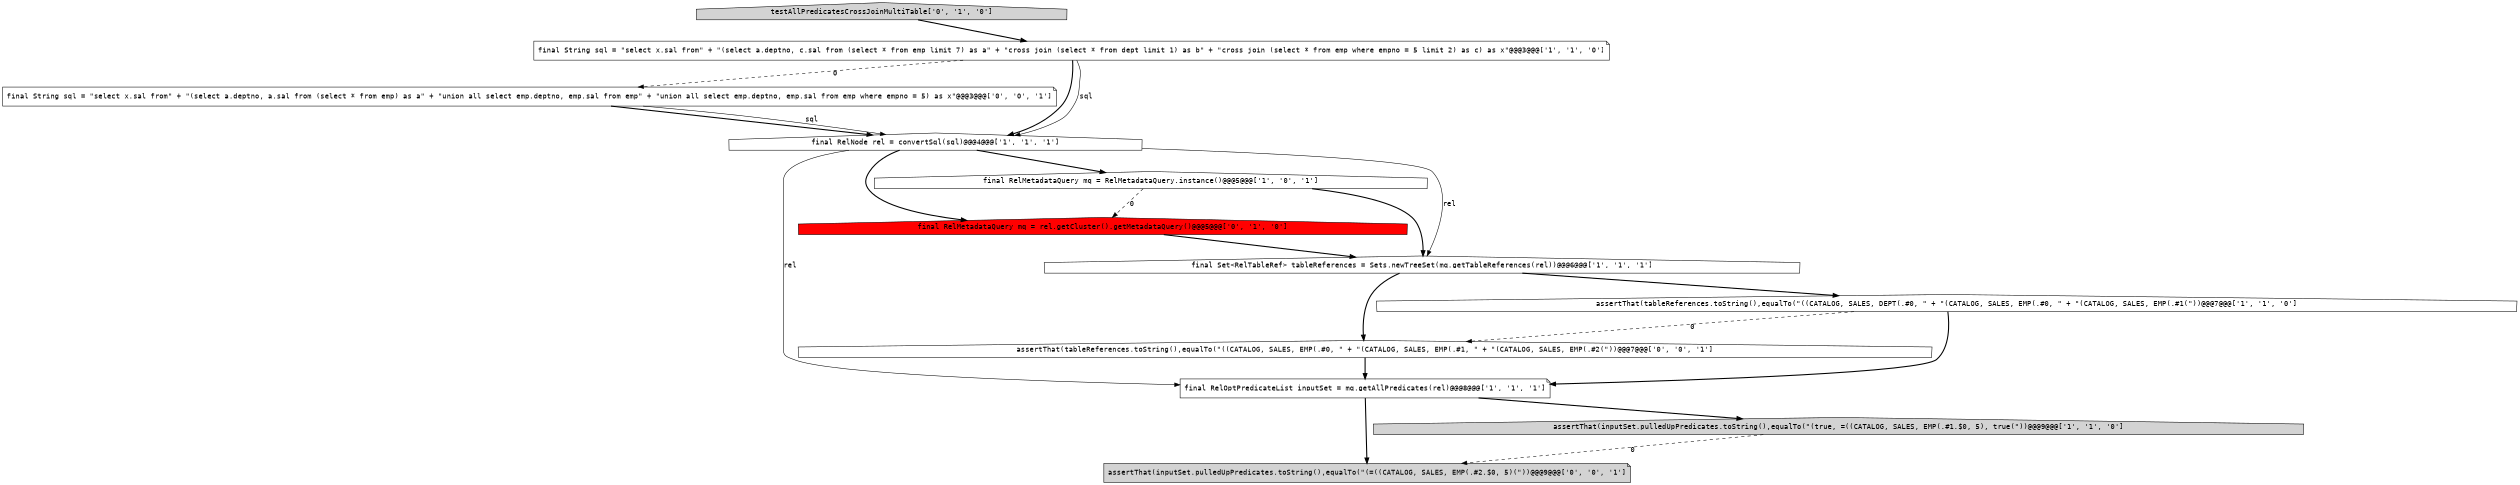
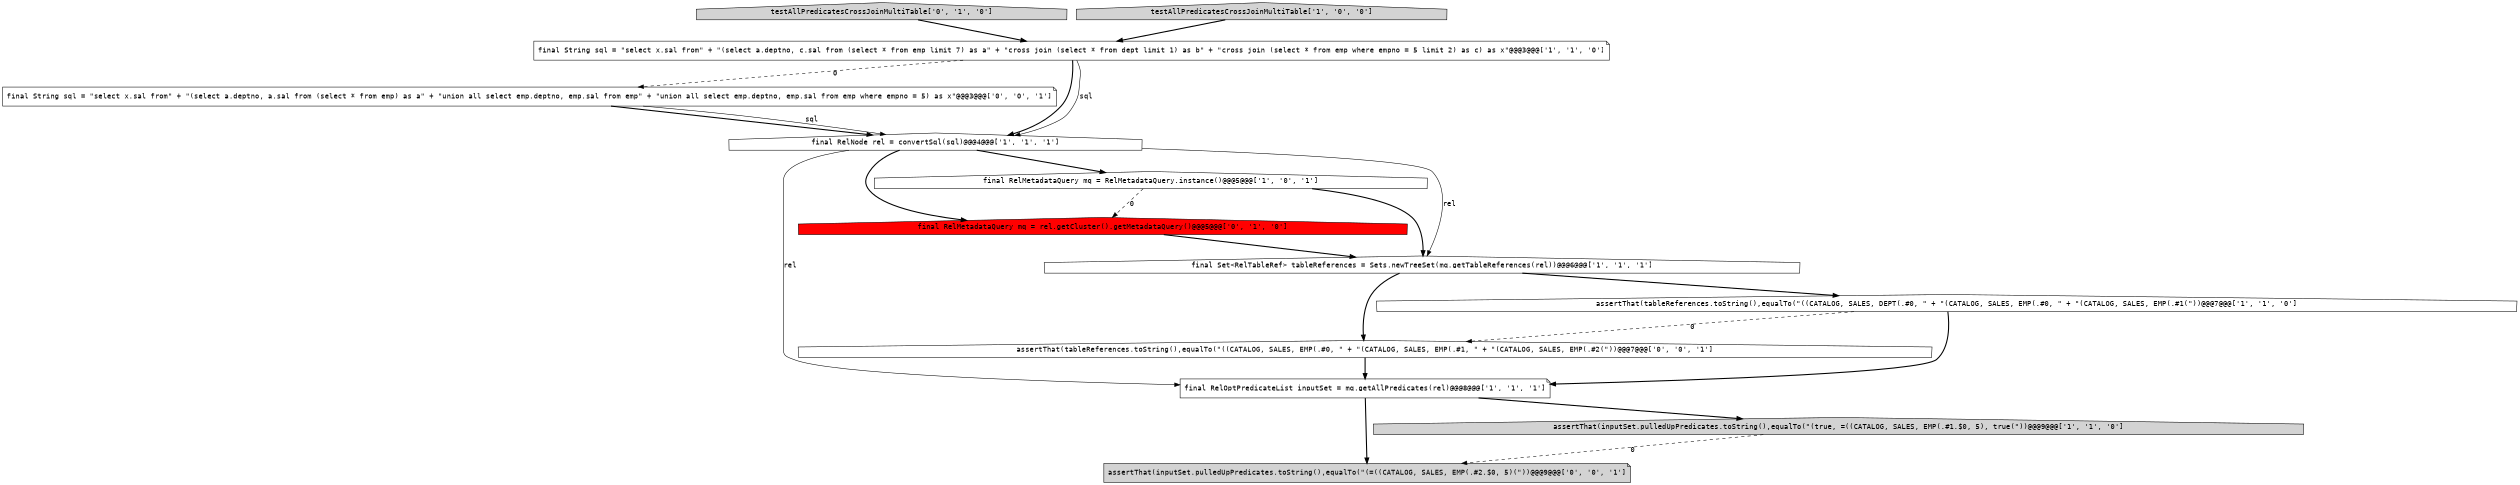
node "testAllPredicatesCrossJoinMultiTable['1', '0', '0']": added
